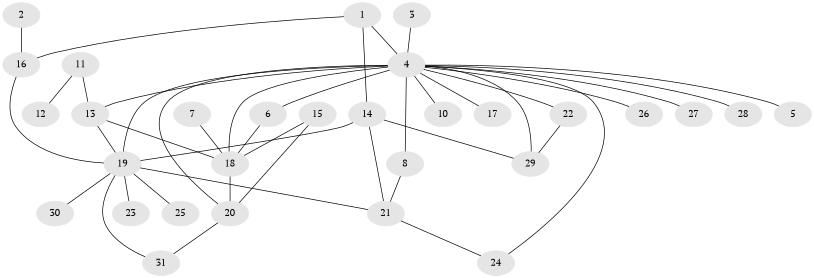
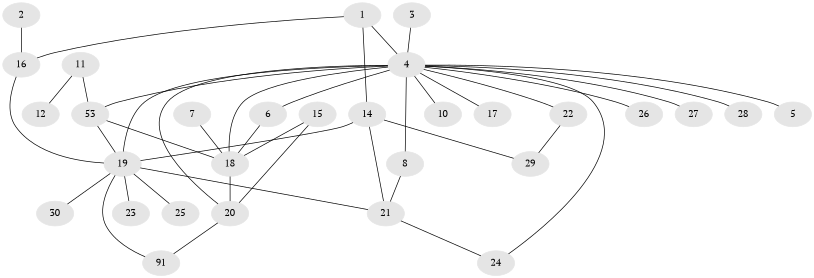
edge "4" -- "29": removed
node "13": label "13" -> "53"
node "31": label "31" -> "91"
